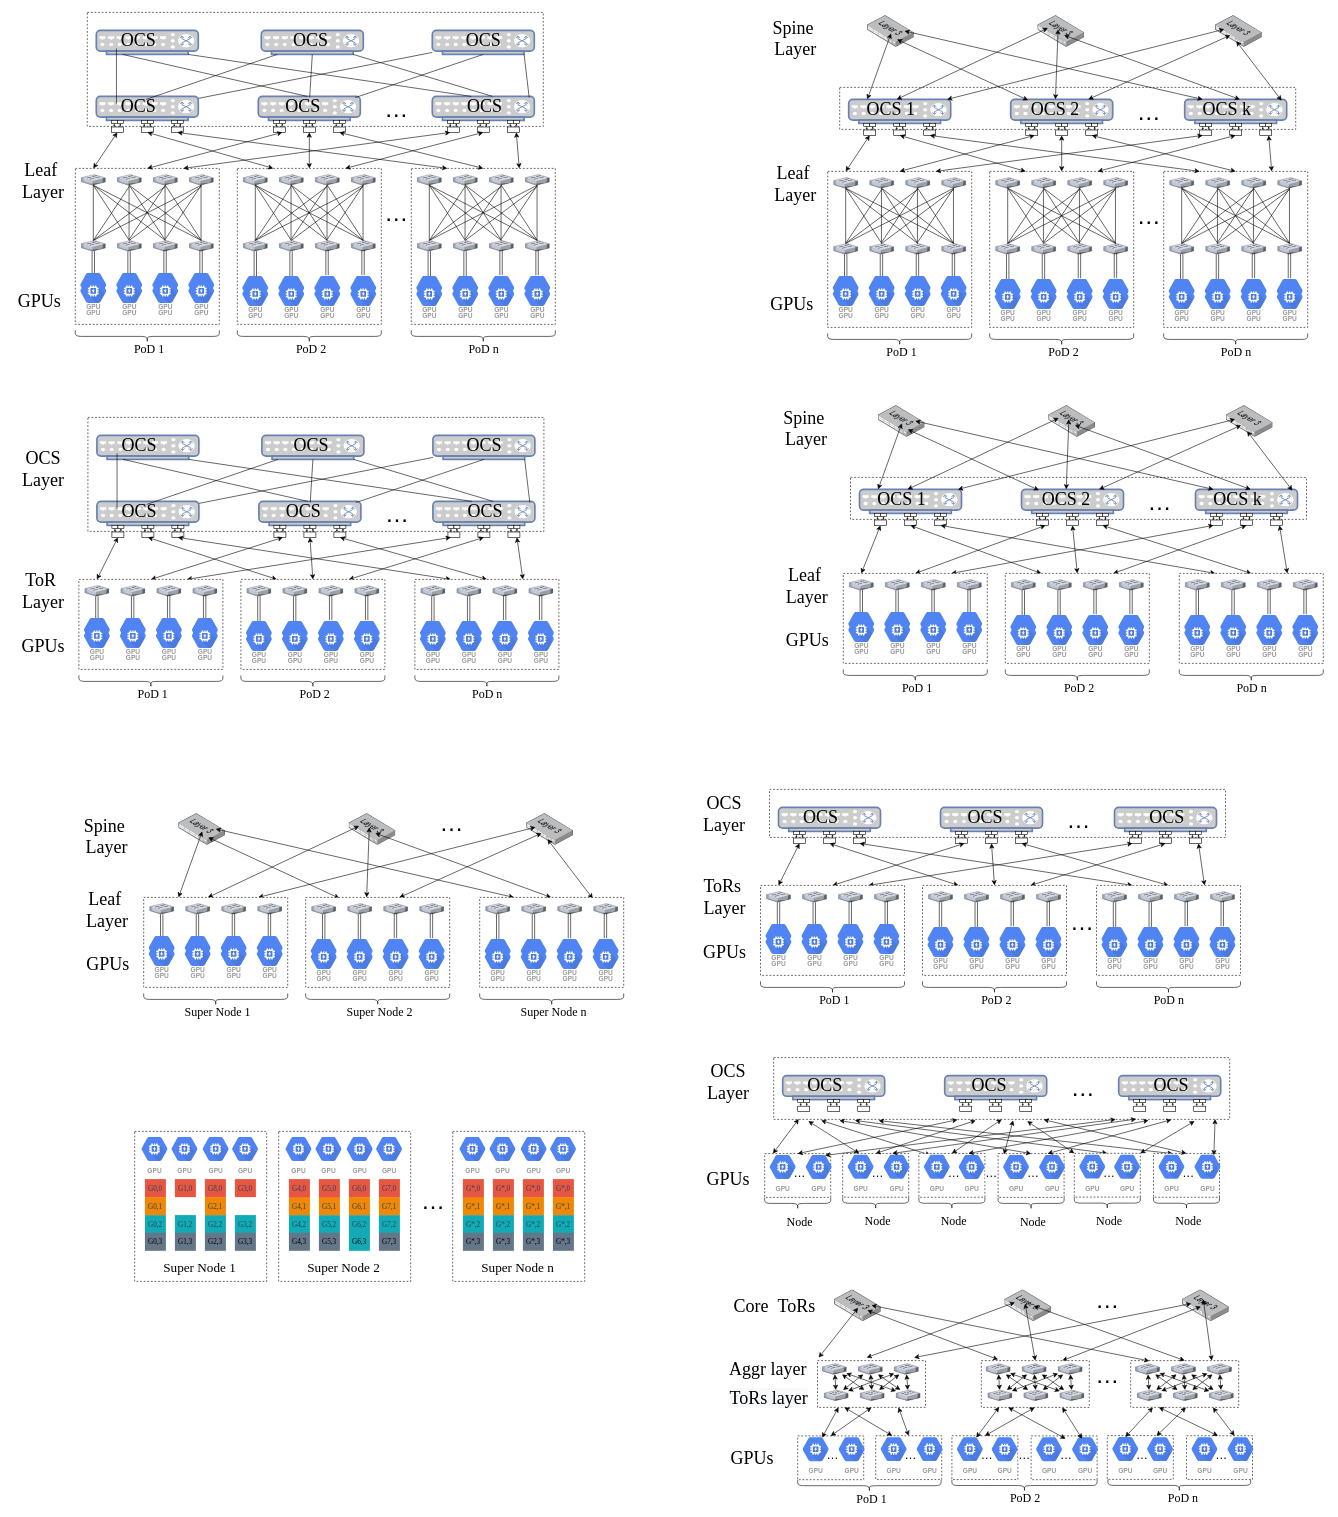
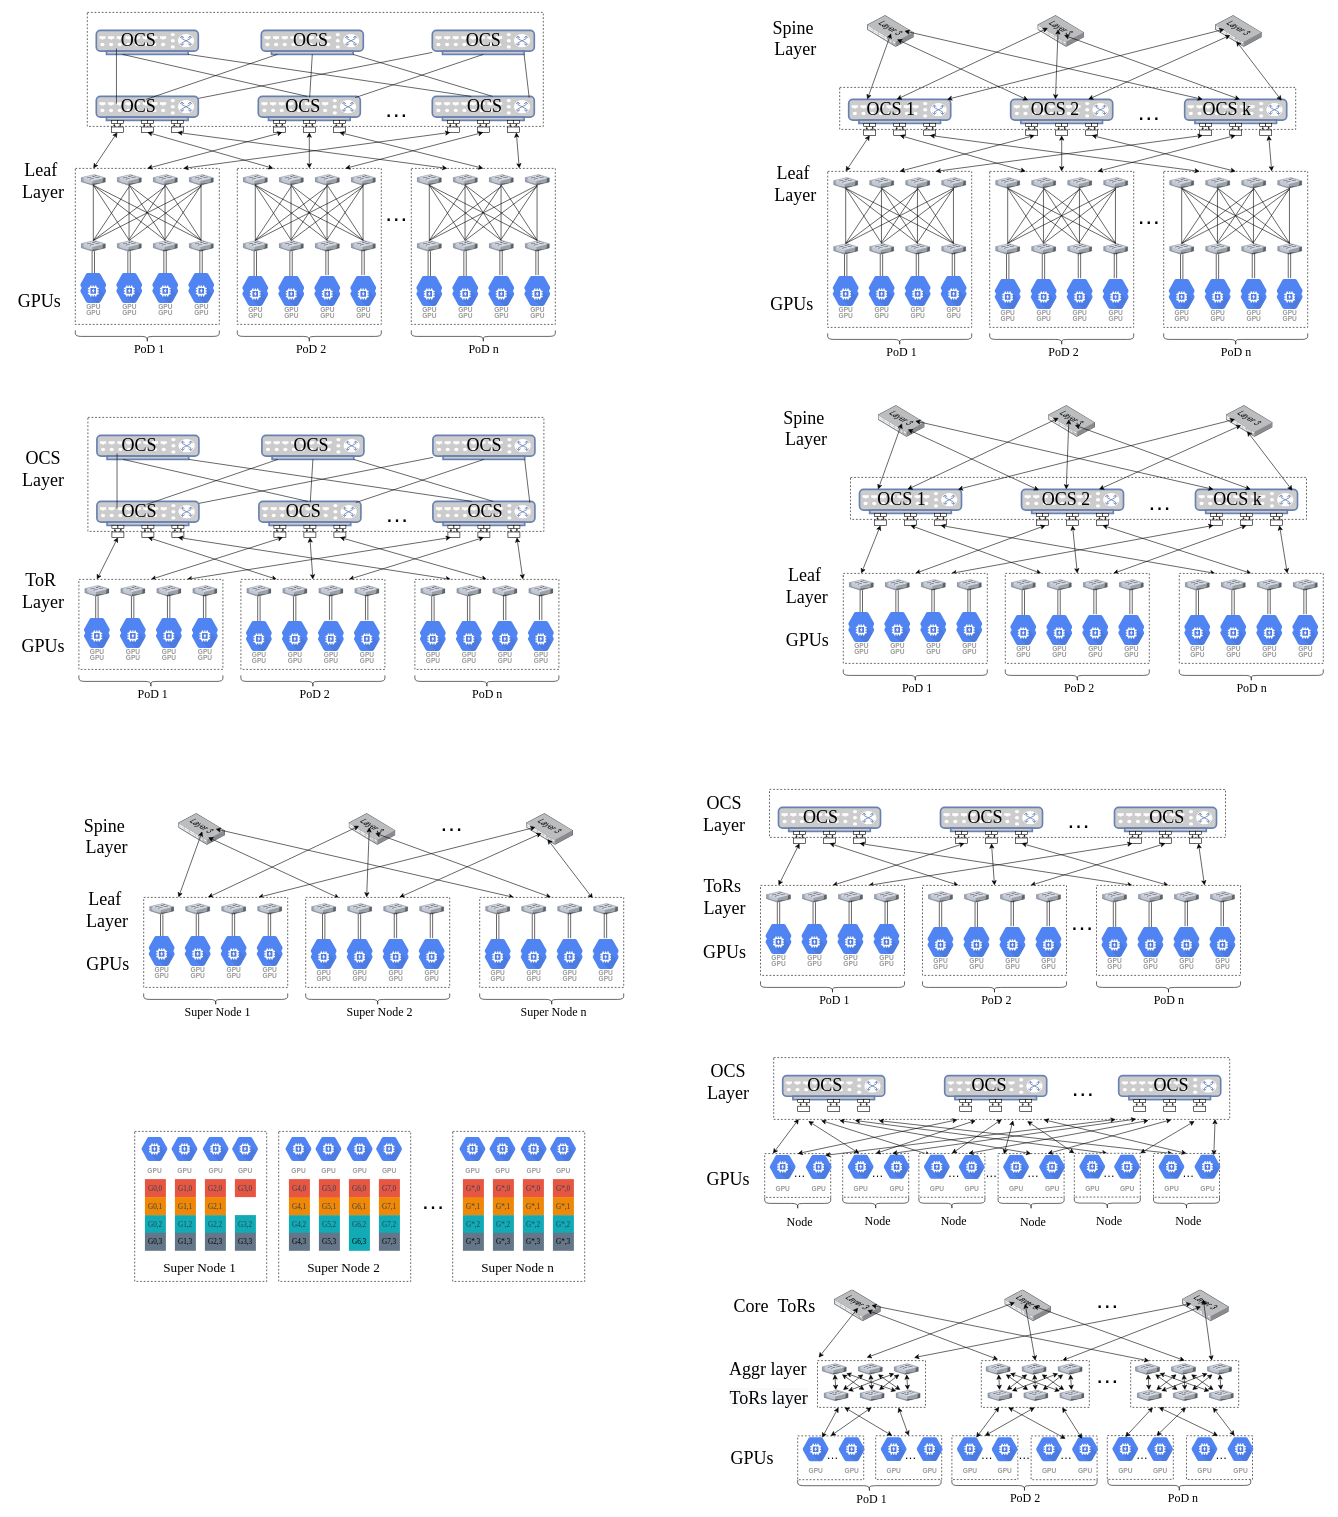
node "G8,0": label "G8,0" -> "G2,0"
node "G1,1": added
